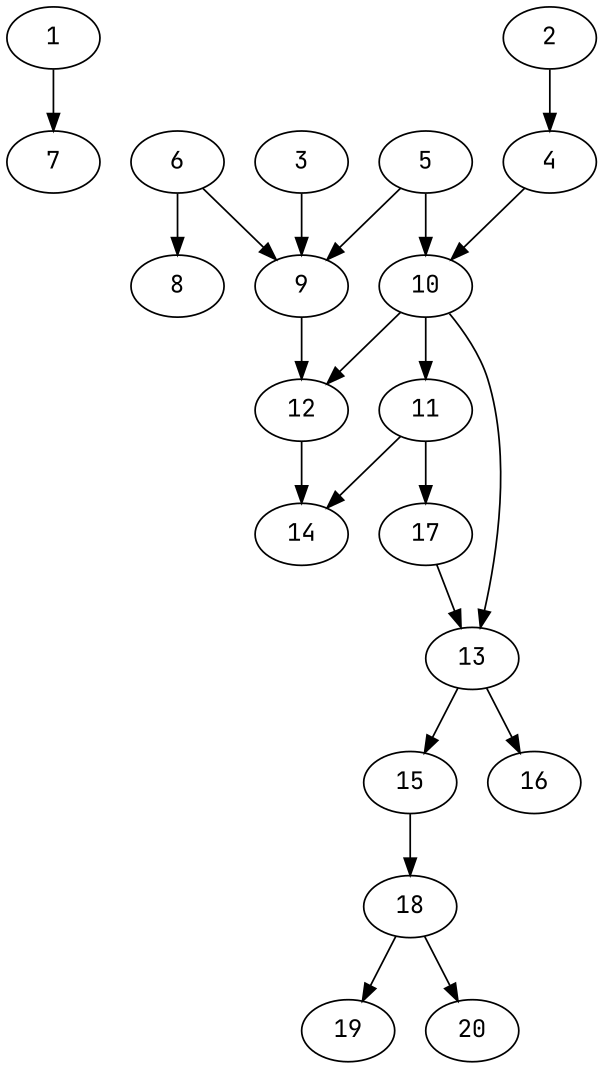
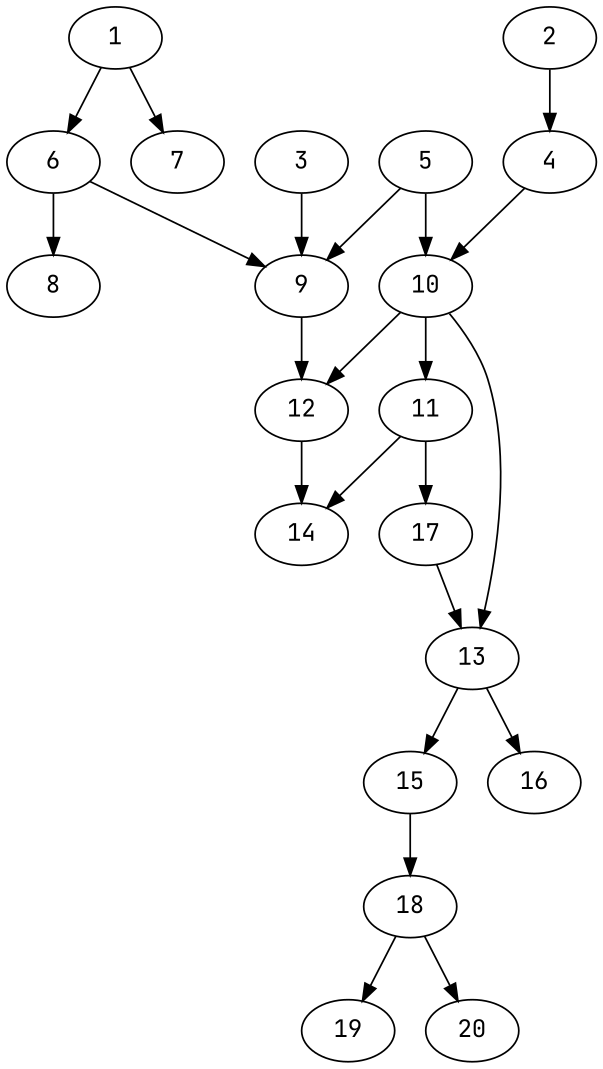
edge "1" -> "6": added
